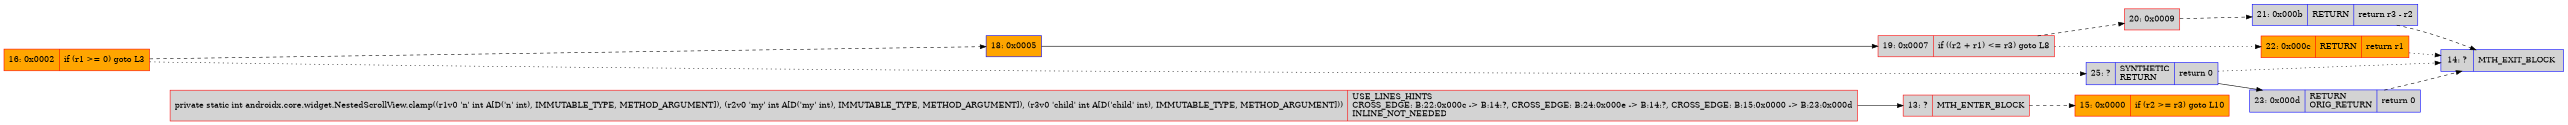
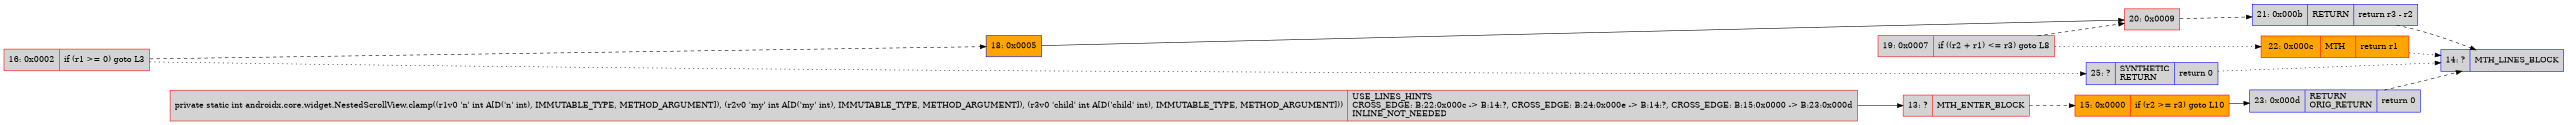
edge "18: 0x0005" -> "19: 0x0007": now "18: 0x0005" -> "20: 0x0009"
node "22: 0x000c": text "RETURN" -> "MTH"
node "16: 0x0002": fillcolor orange -> lightgrey
node "14: ?": text "MTH_EXIT_BLOCK" -> "MTH_LINES_BLOCK"
edge "25: ?" -> "23: 0x000d": now "15: 0x0000" -> "23: 0x000d"
